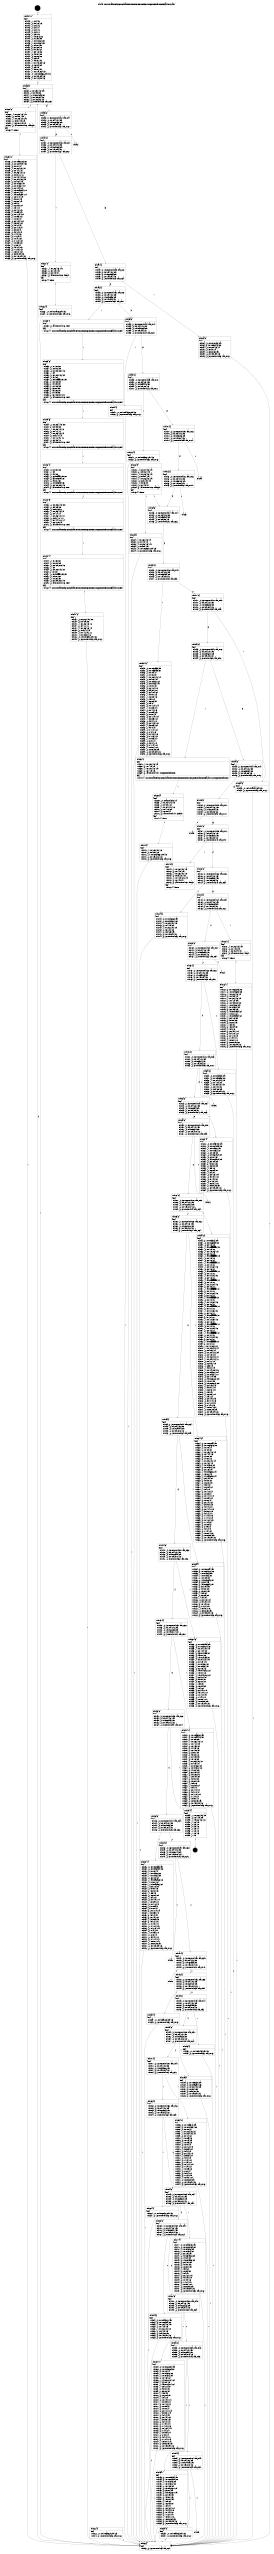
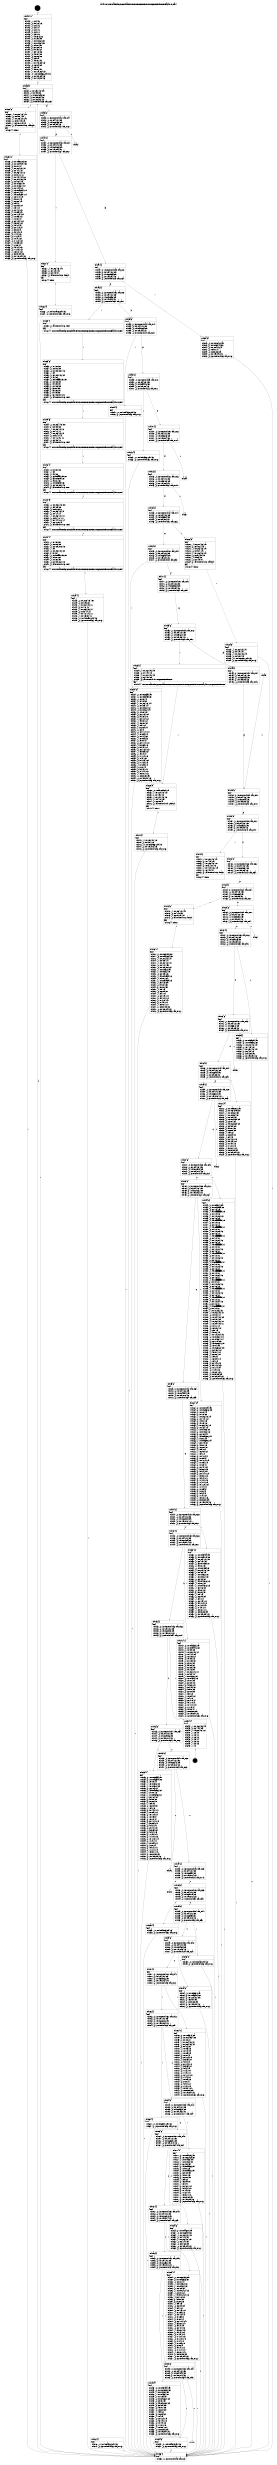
edge "0x402208 [39]" -> "0x401b3f [28]": reversed
node "0x4025ba [15]": removed
edge "0x401bcb [28]" -> "0x402ad0": reversed
node "0x40272a [36]": removed
node "0x4025c9 [91]": removed
